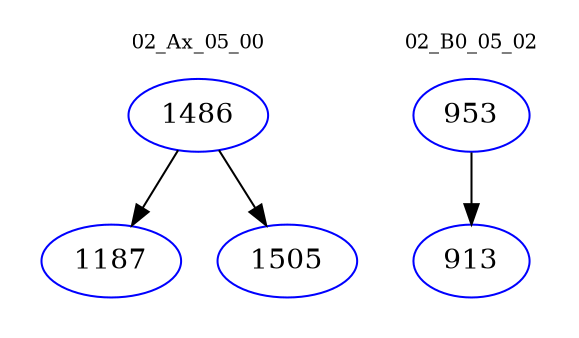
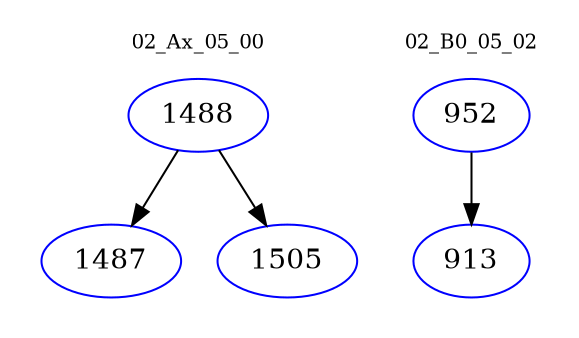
node "1486": label "1486" -> "1488"
node "953": label "953" -> "952"
node "1187": label "1187" -> "1487"
